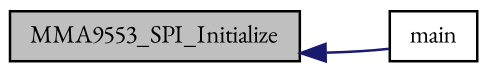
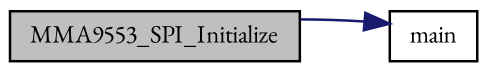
edge "main" -> "MMA9553_SPI_Initialize": reversed
